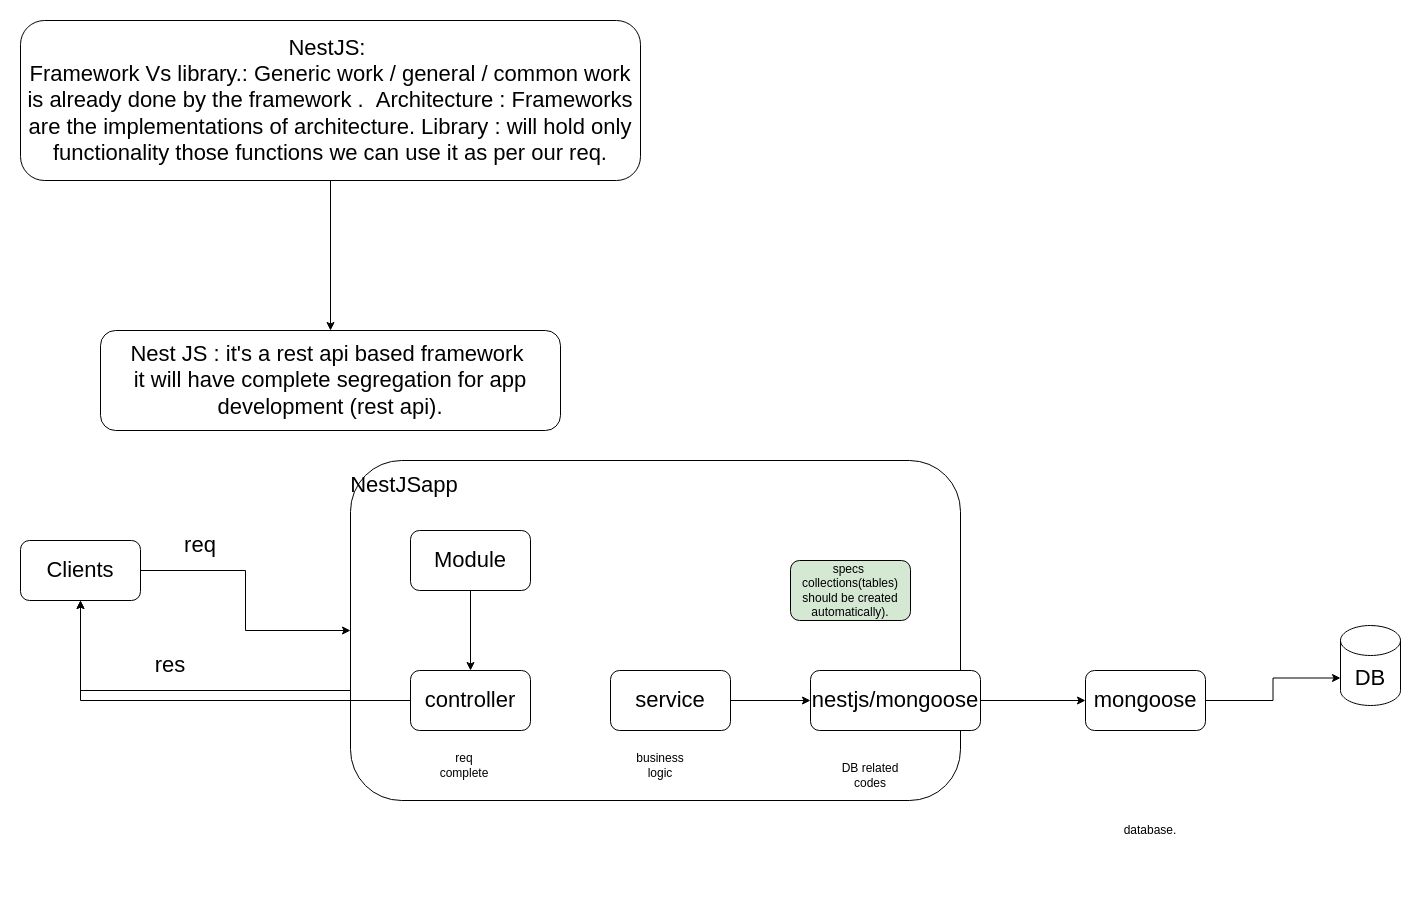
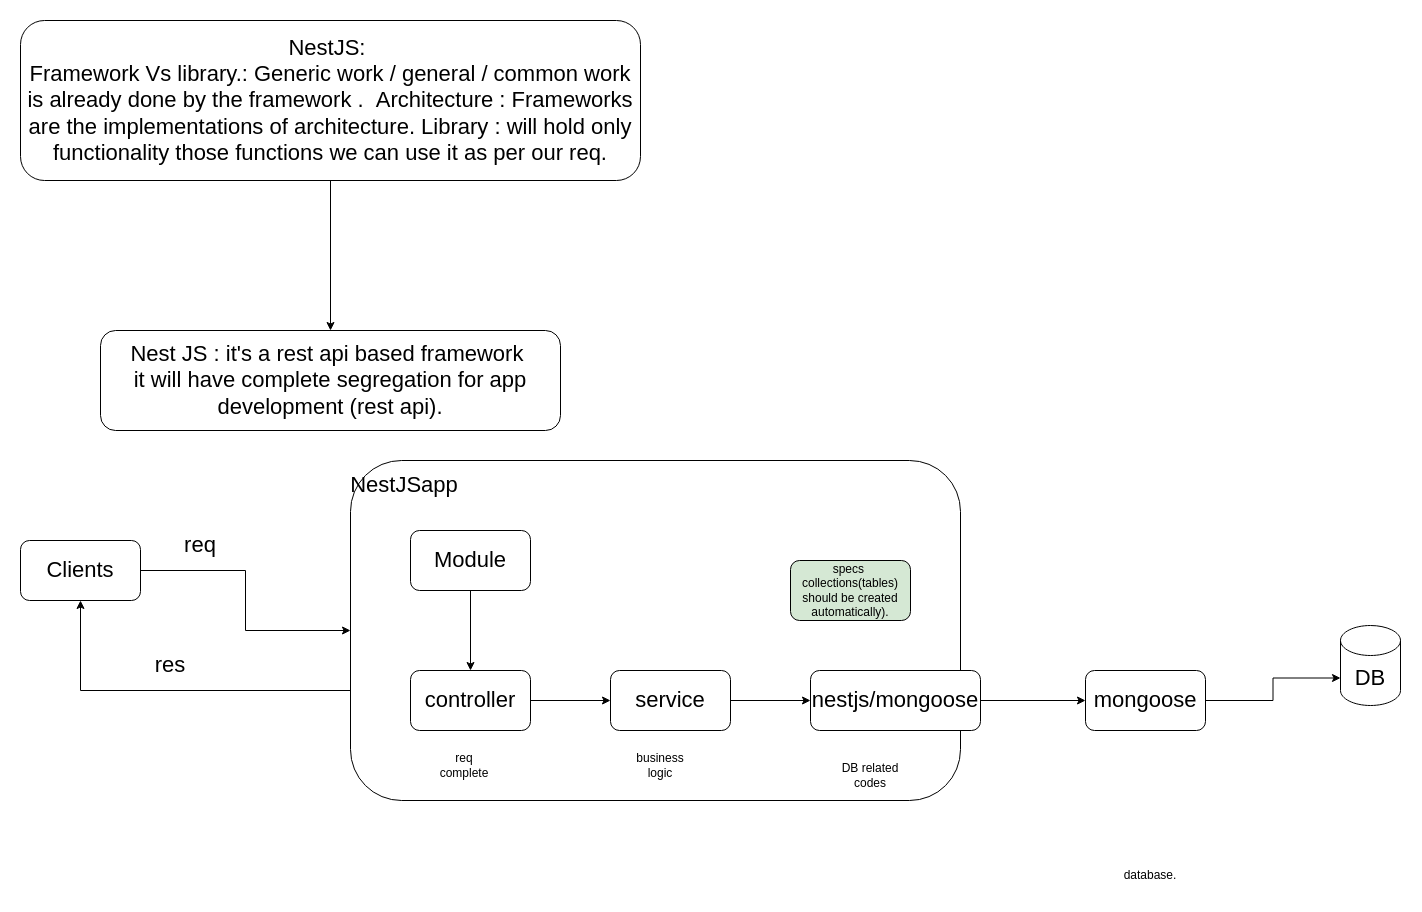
edge "controller" -> "Clients": now "controller" -> "service"
node "database.": moved (1151, 831) -> (1151, 876)
